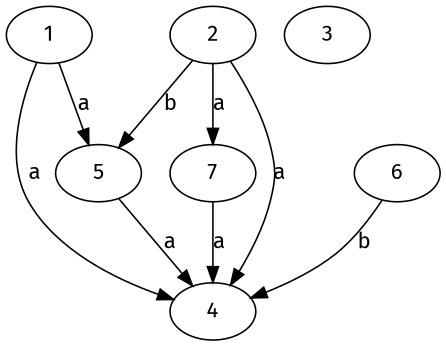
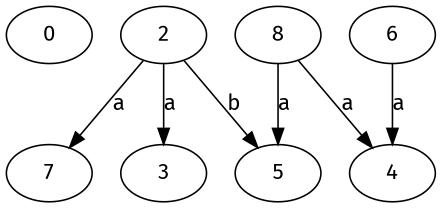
node "0": added
node "1": label "1" -> "8"
edge "2" -> "4": now "2" -> "3"
edge "7" -> "4": removed, label "a"
edge "5" -> "4": removed, label "a"
edge "6" -> "4": label "b" -> "a"
